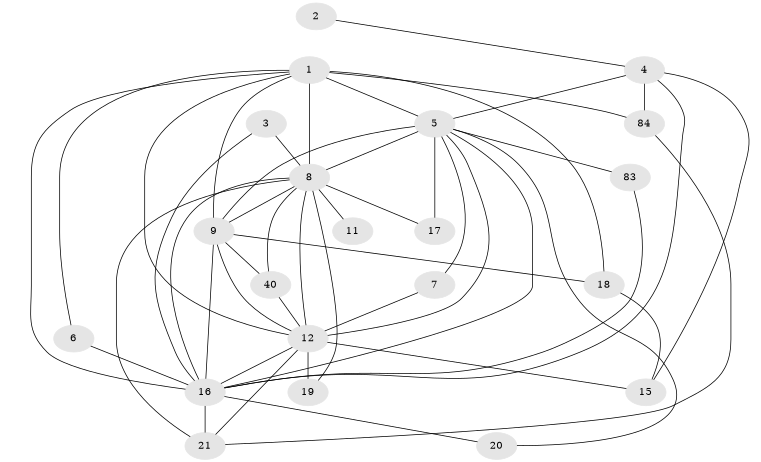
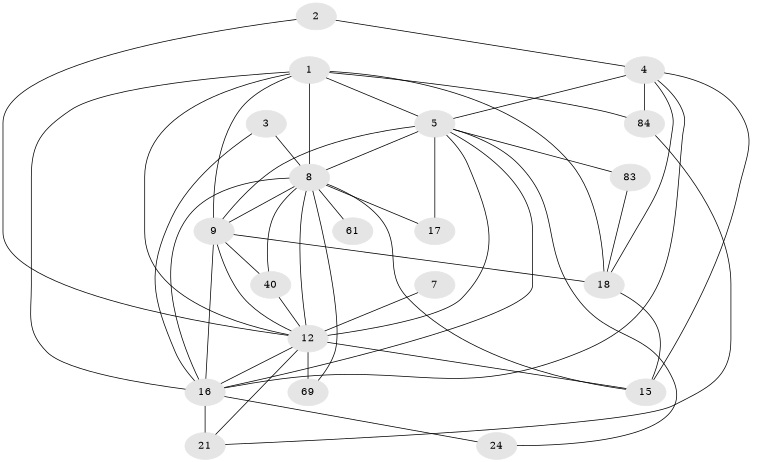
edge "2" -- "12": added
edge "4" -- "18": added
edge "5" -- "7": removed
node "11": label "11" -> "61"
edge "8" -- "21": now "8" -- "15"
node "6": removed
edge "83" -- "16": now "83" -- "18"
node "19": label "19" -> "69"
node "20": label "20" -> "24"
